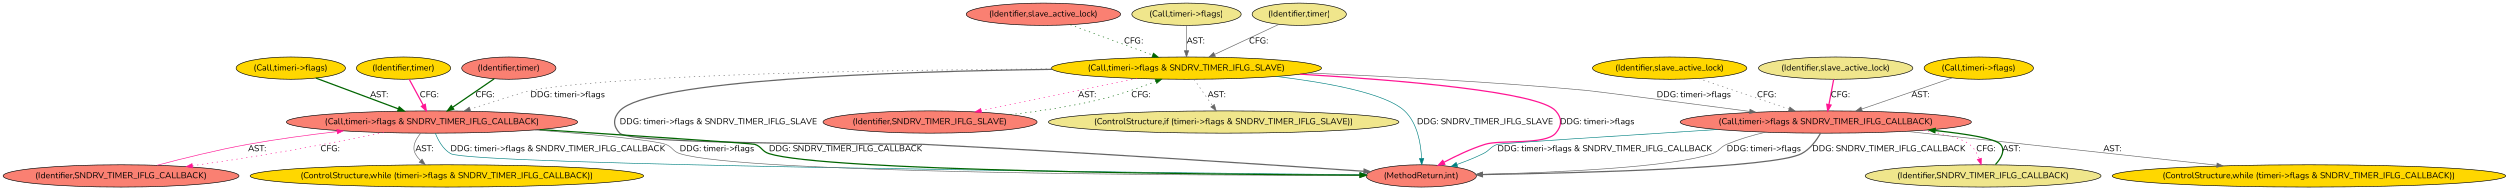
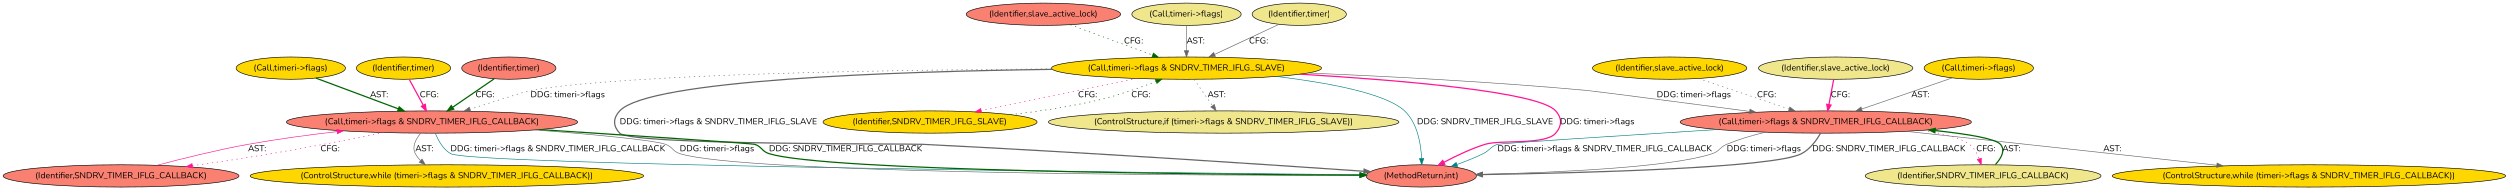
edge "(Call,timeri->flags & SNDRV_TIMER_IFLG_SLAVE)" -> "(Identifier,SNDRV_TIMER_IFLG_SLAVE)": label "AST: " -> "CFG: "
node "(Identifier,SNDRV_TIMER_IFLG_SLAVE)": fillcolor salmon -> gold
